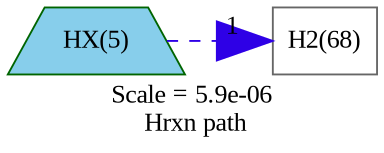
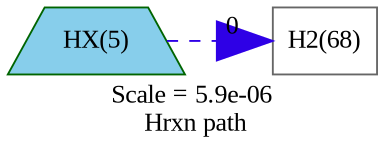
edge "HX(5)" -> "H2(68)": label " 1" -> " 0"
